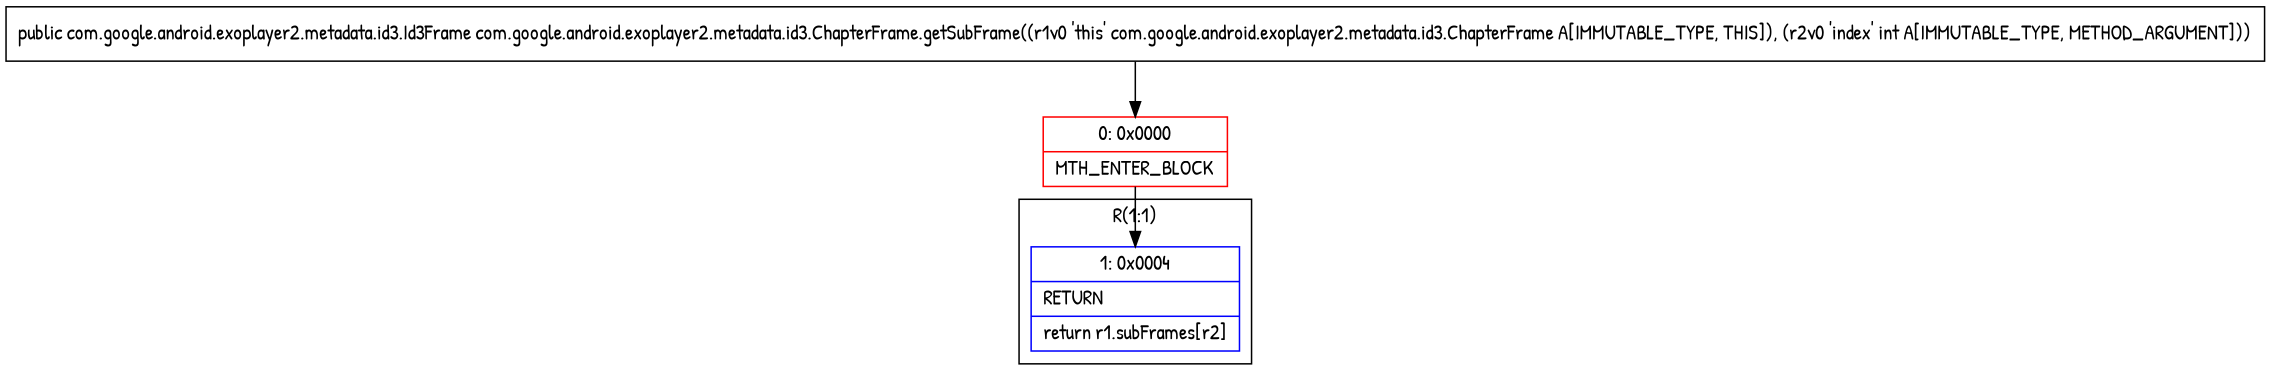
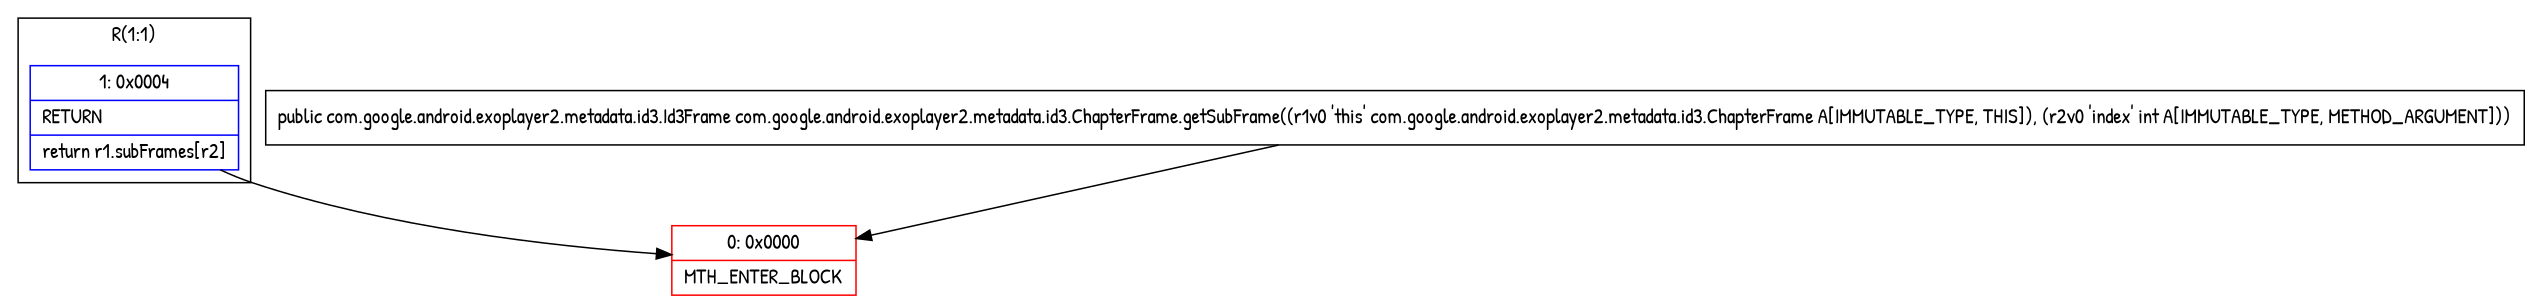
edge "0: 0x0000" -> "1: 0x0004": reversed
